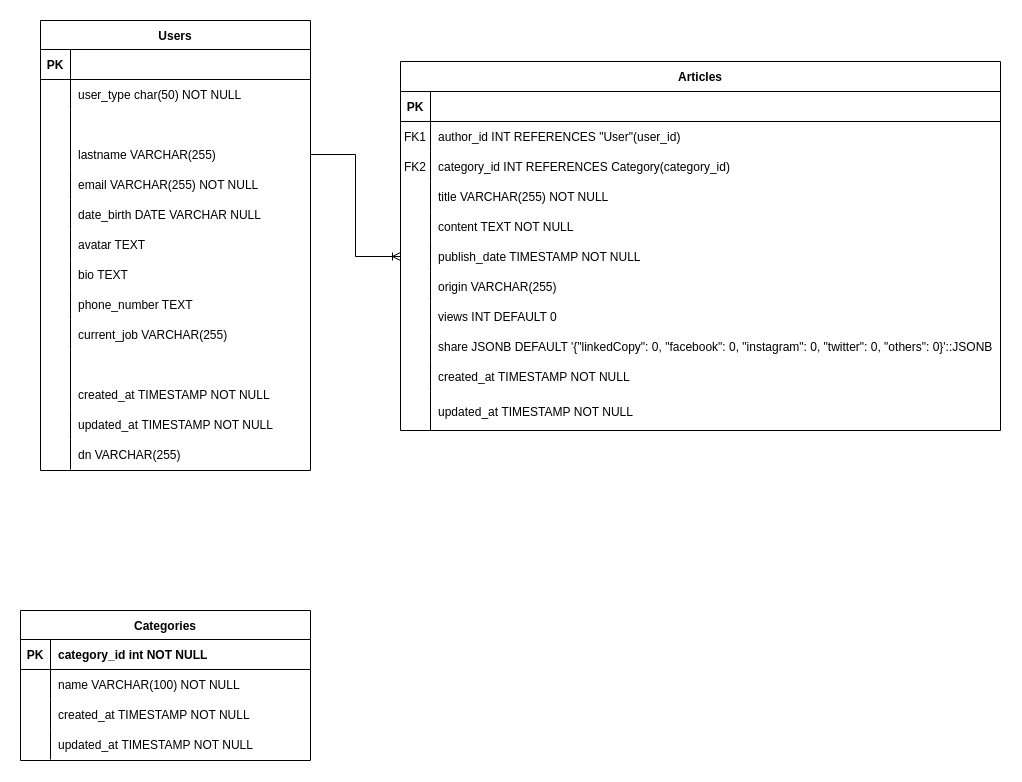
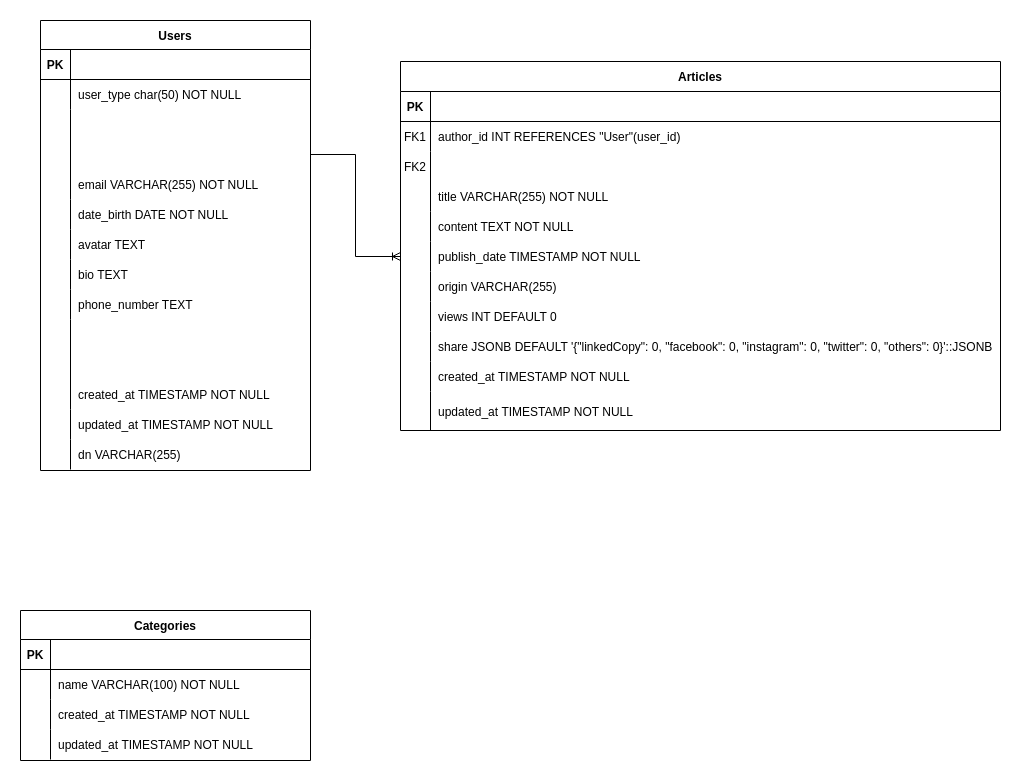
node "lastname VARCHAR(255)": removed
node "category_id INT REFERENCES Category(category_id)": removed
node "date_birth DATE VARCHAR NULL": label "date_birth DATE VARCHAR NULL" -> "date_birth DATE NOT NULL"
node "current_job VARCHAR(255)": removed
node "category_id int NOT NULL": removed
